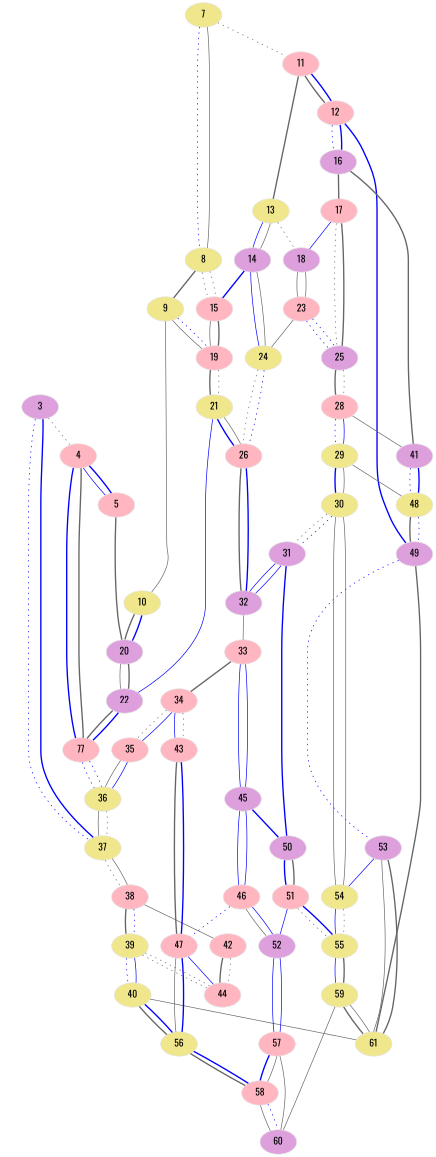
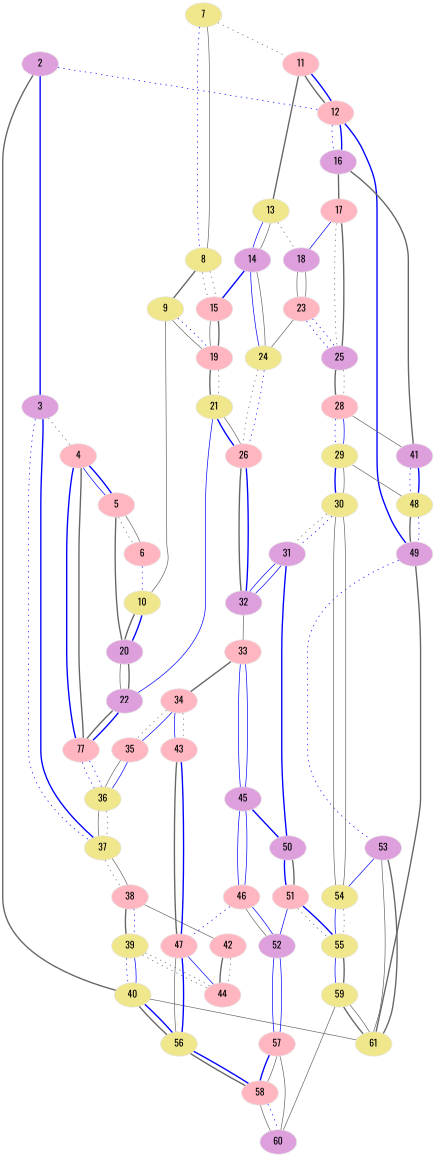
node "2": added
node "6": added
